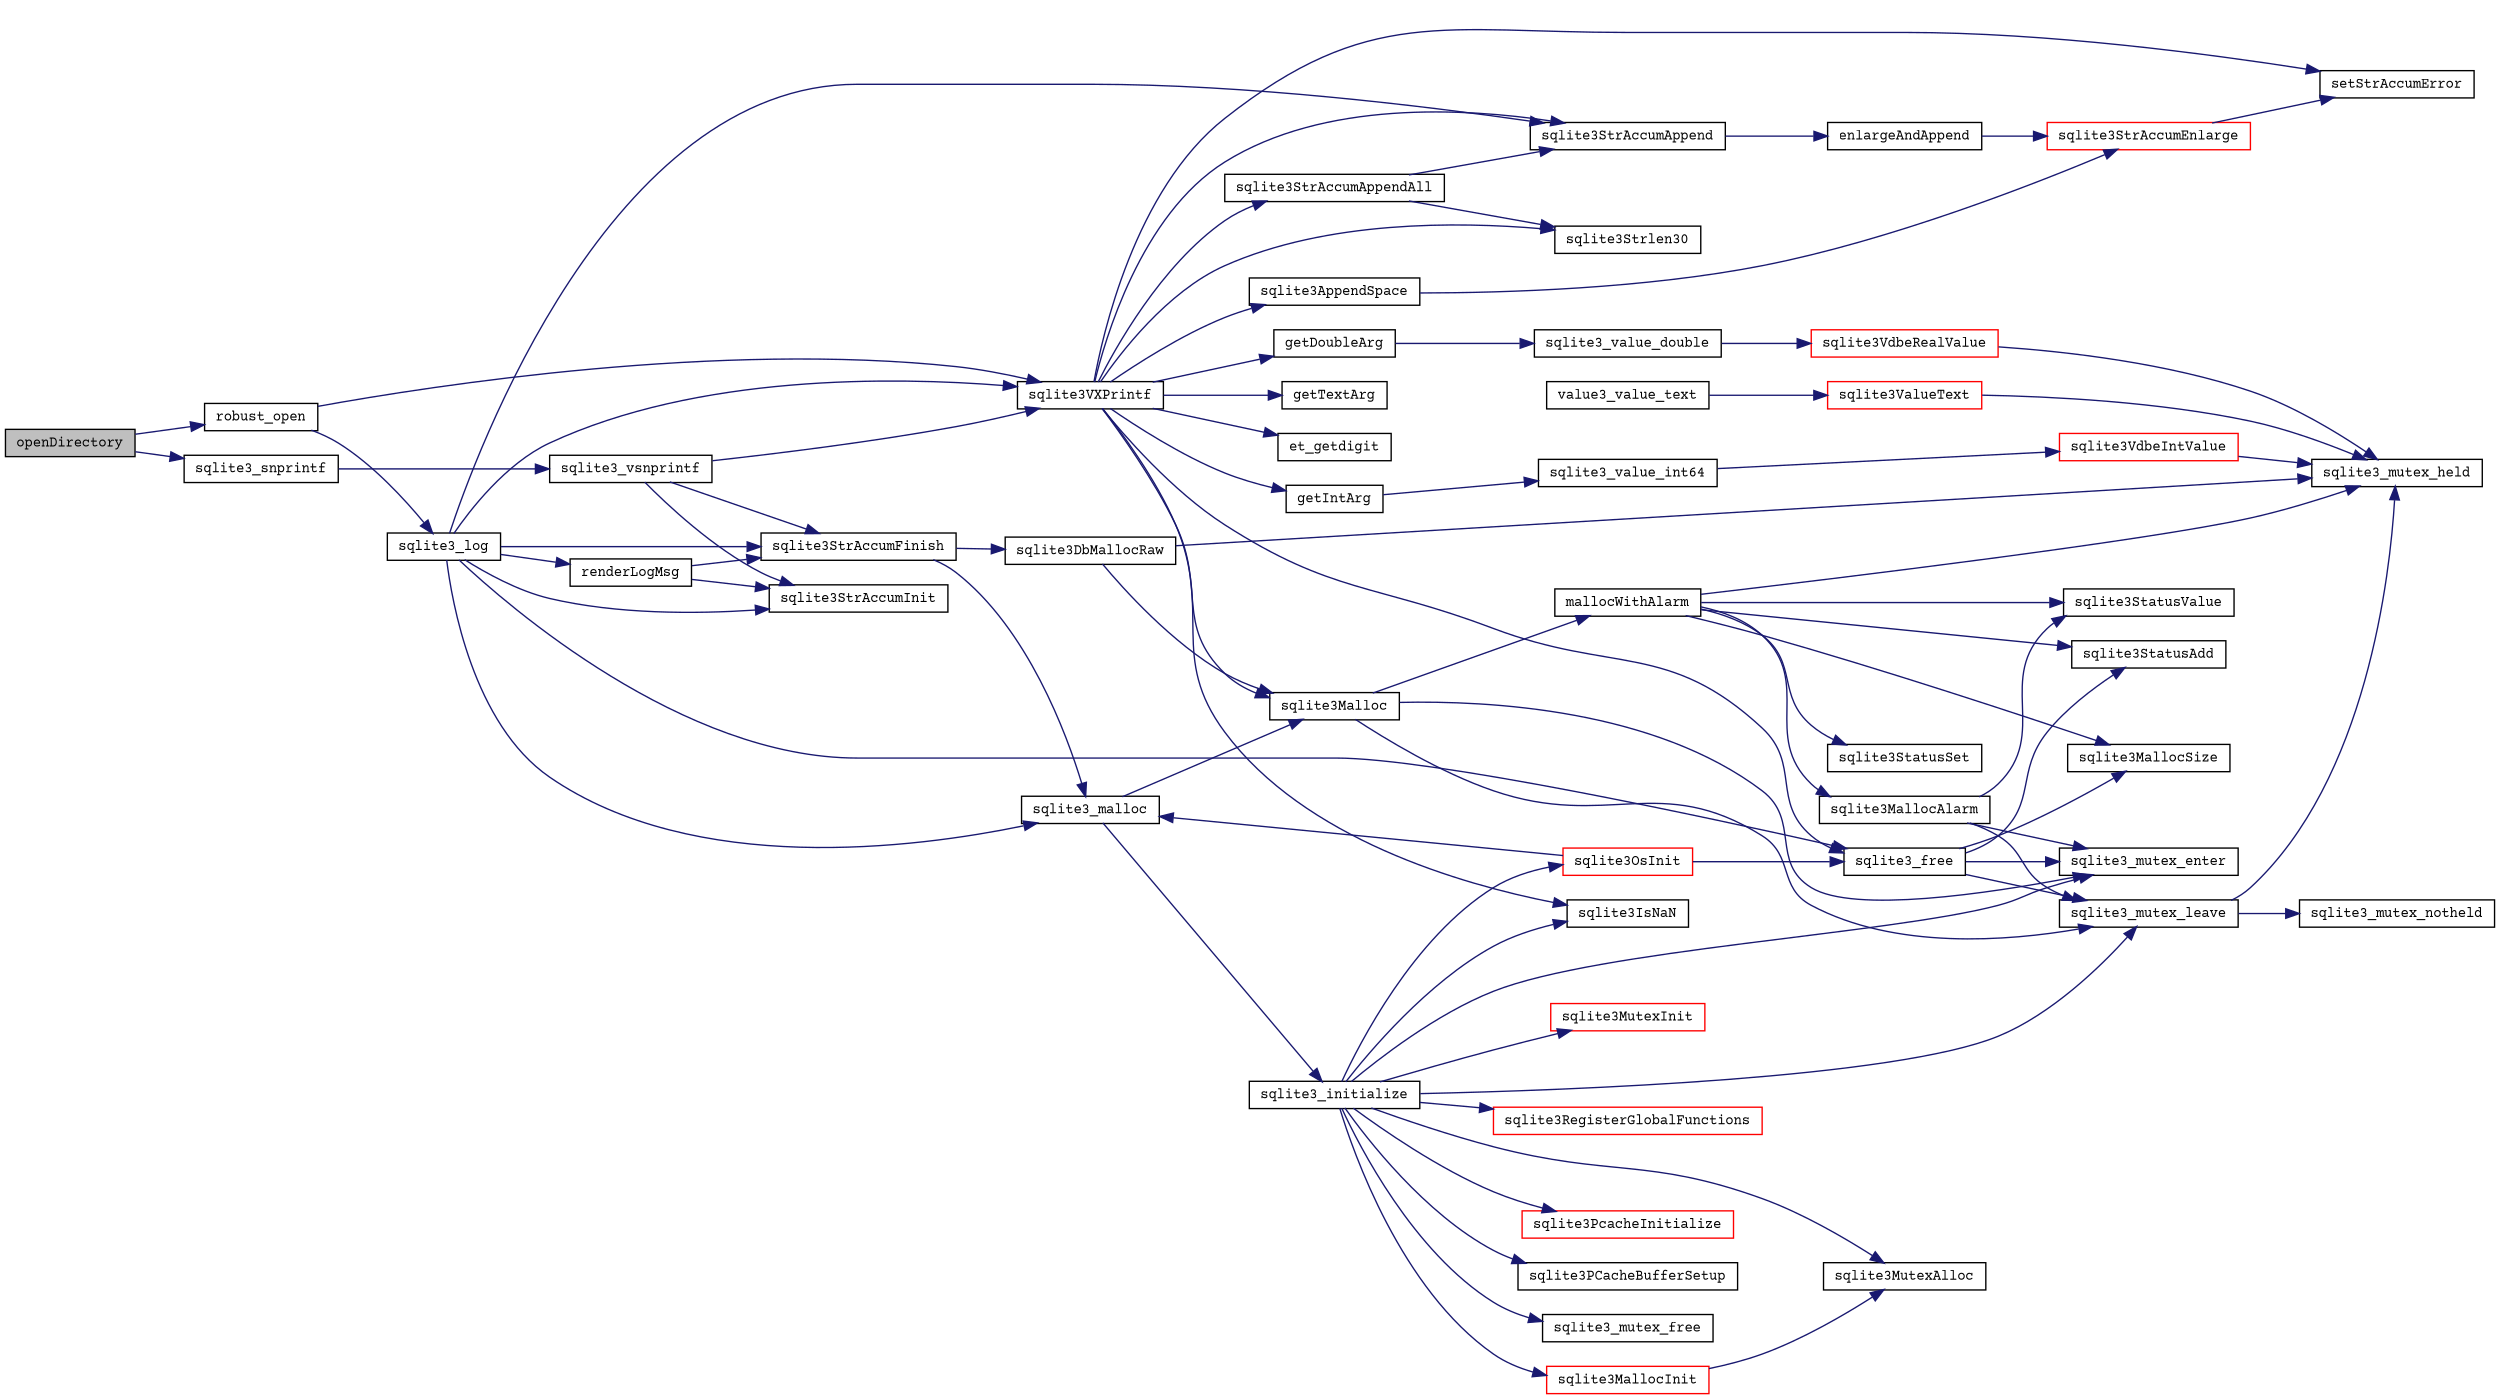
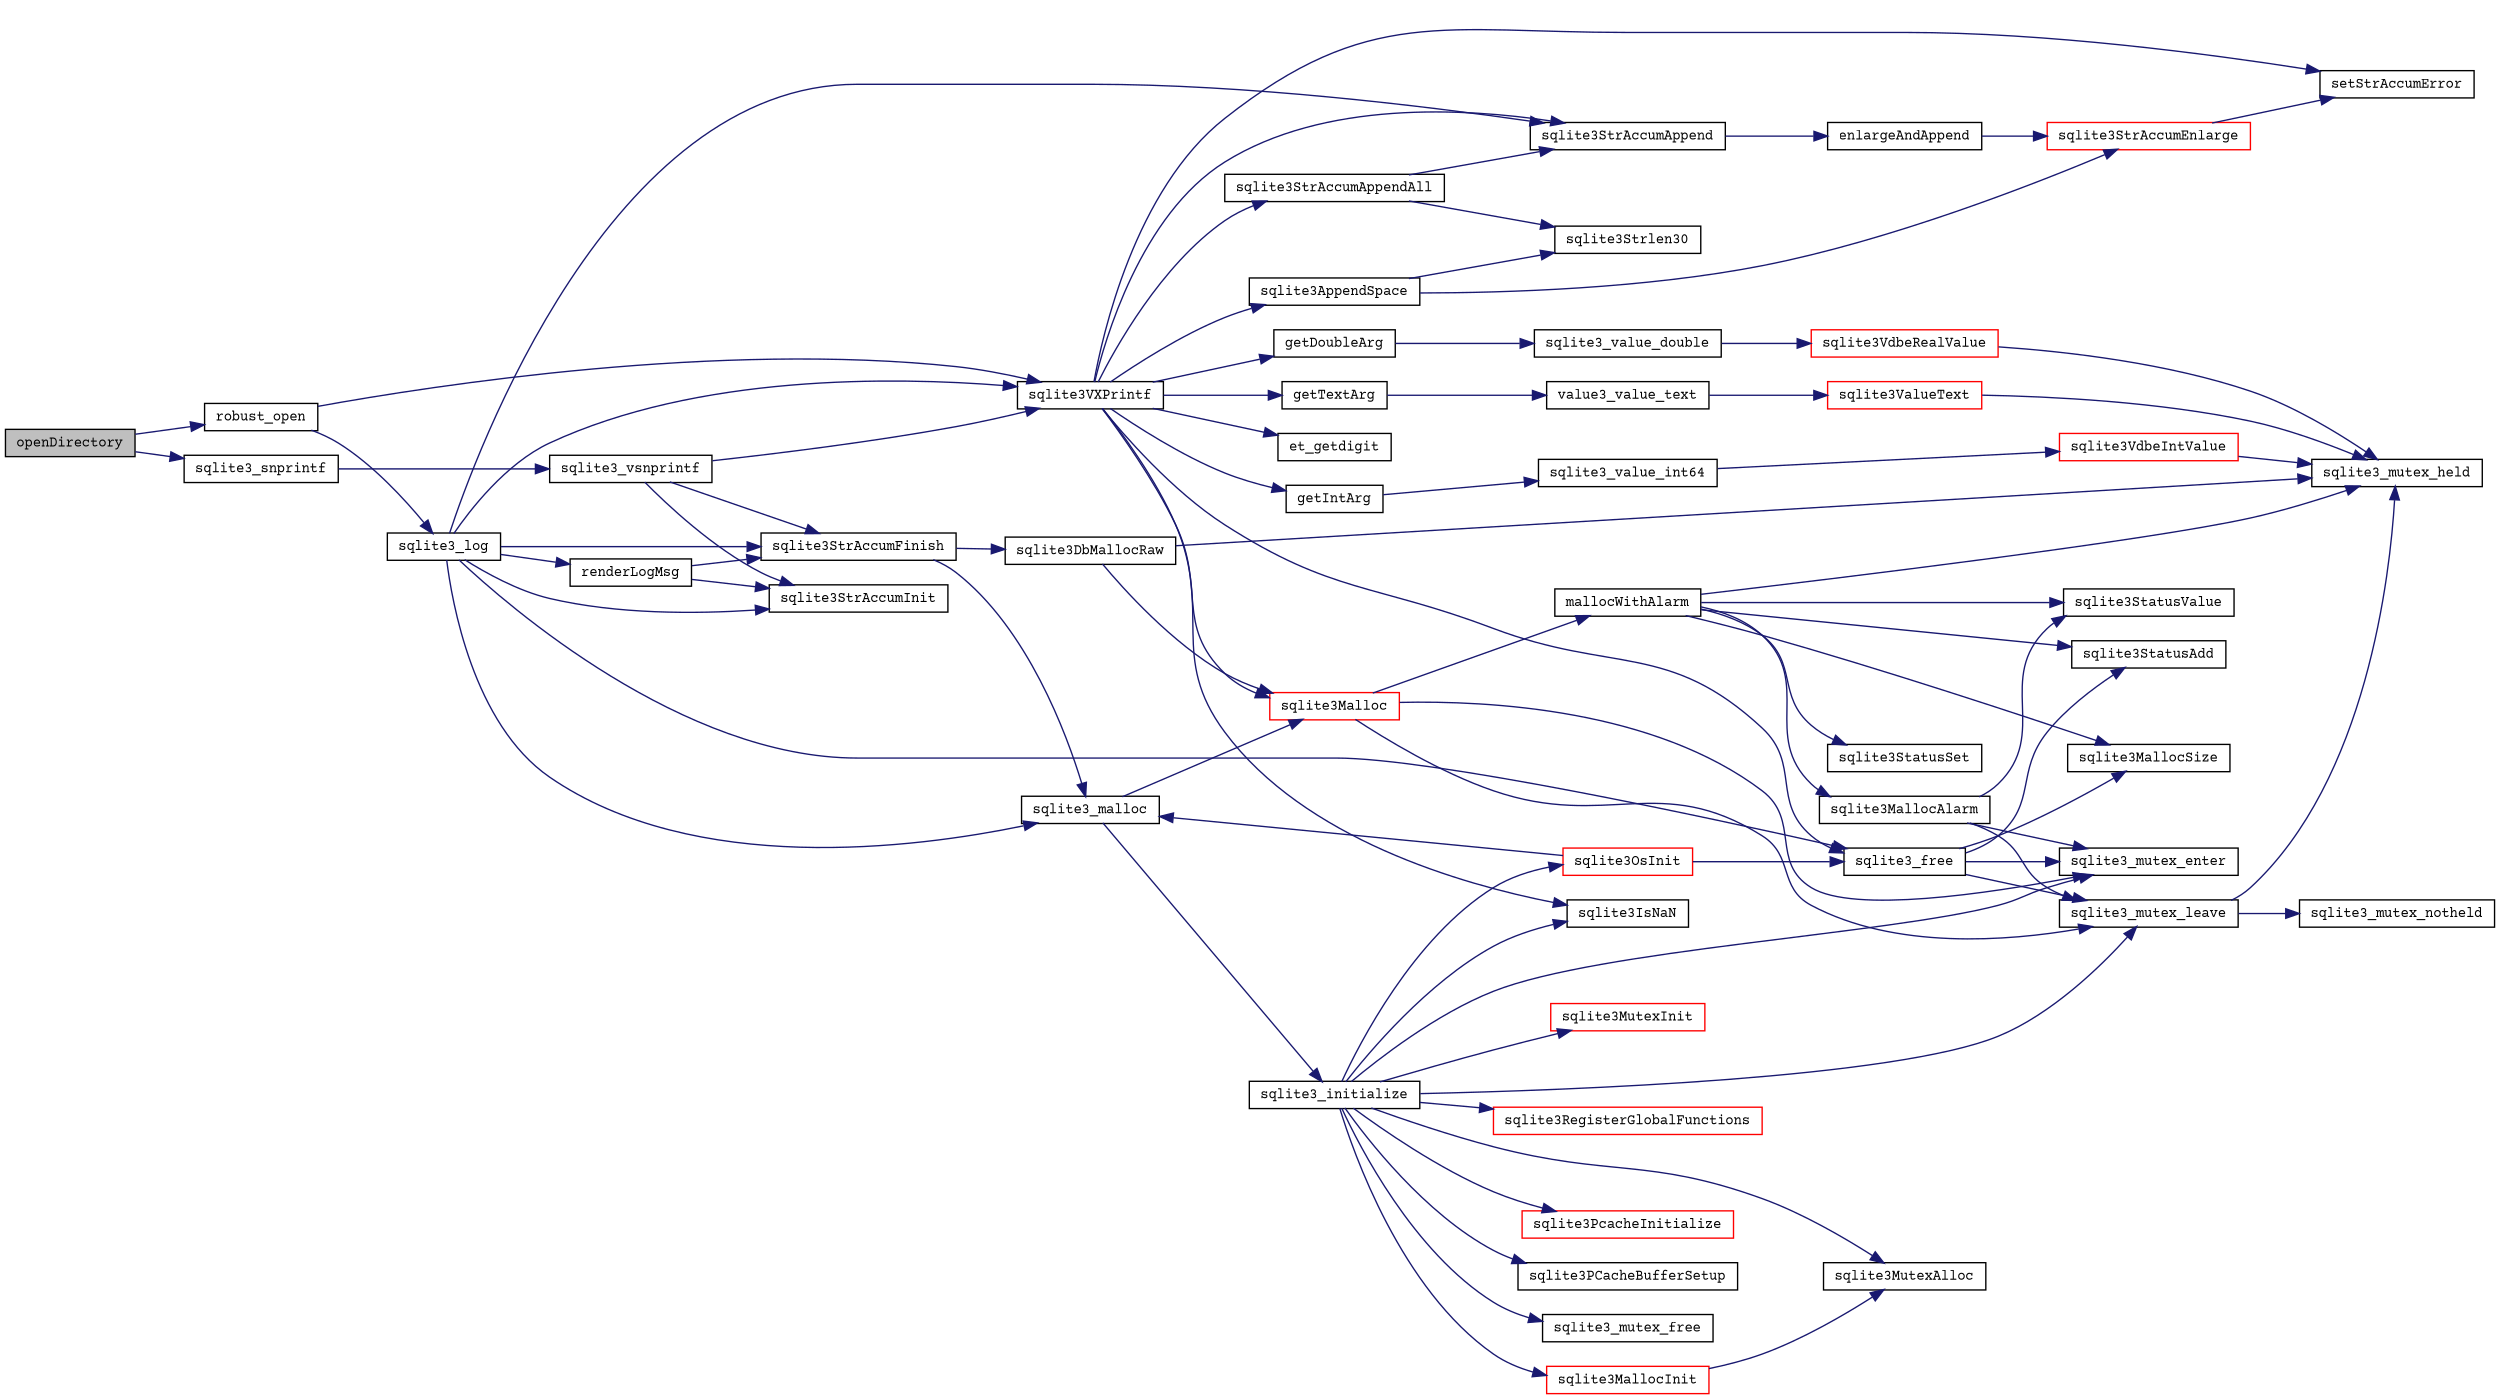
edge "sqlite3VXPrintf" -> "sqlite3Strlen30": now "sqlite3AppendSpace" -> "sqlite3Strlen30"
edge "getTextArg" -> "value3_value_text": added
node "sqlite3Malloc": color black -> red
